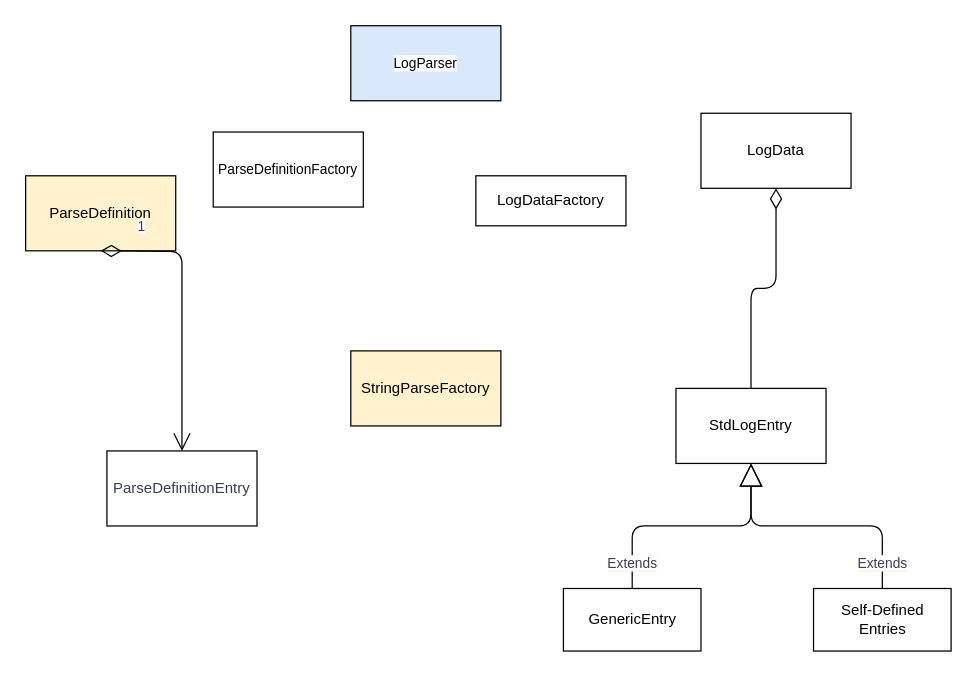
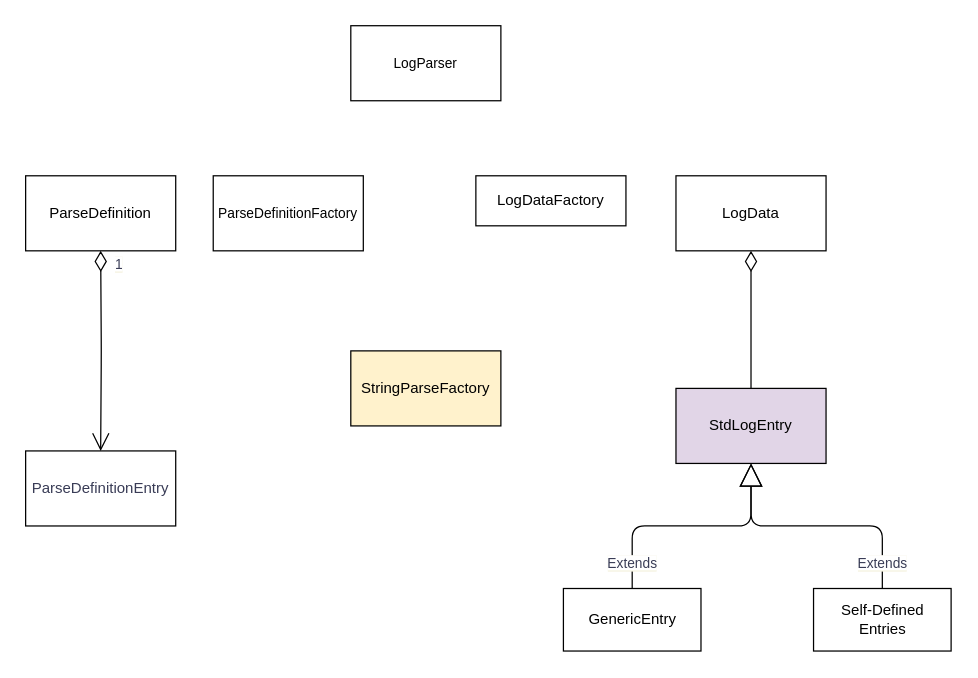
node "LogParser": fillcolor #dae8fc -> #ffffff
node "LogData": moved (776, 151) -> (751, 213)
node "ParseDefinitionFactory": moved (288, 169) -> (288, 213)
node "ParseDefinition": fillcolor #fff2cc -> #ffffff
node "StdLogEntry": fillcolor #ffffff -> #e1d5e7
node "ParseDefinitionEntry": moved (182, 488) -> (101, 488)
